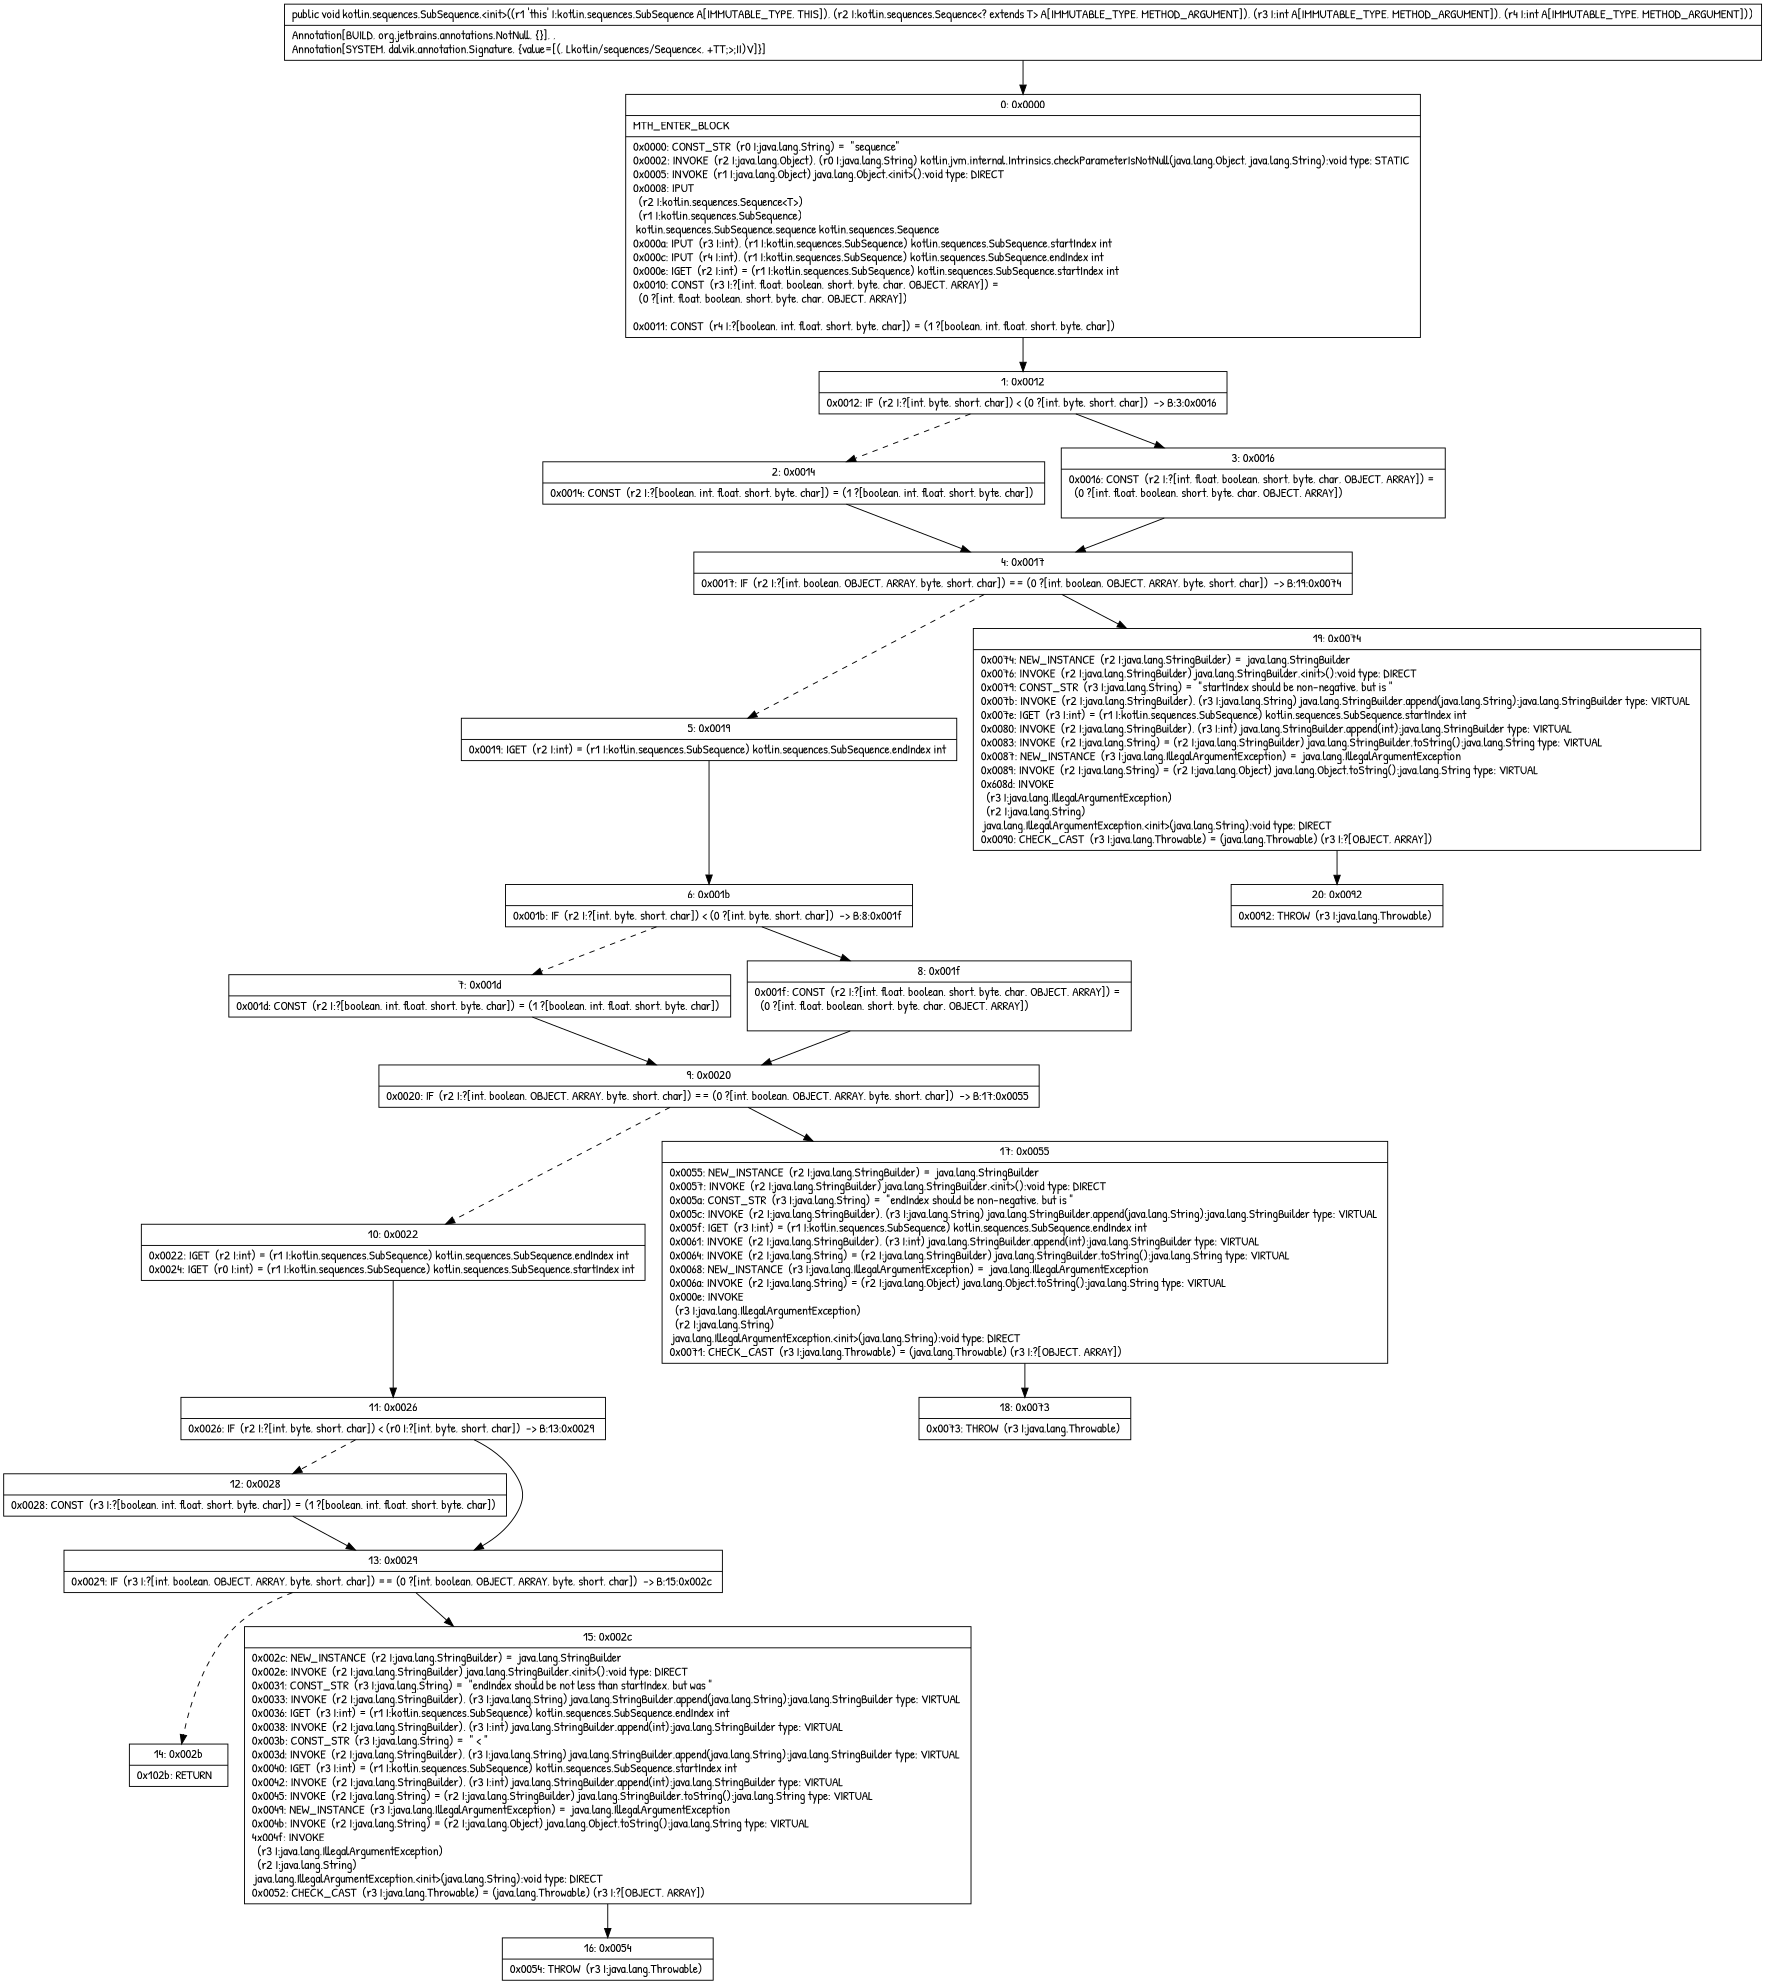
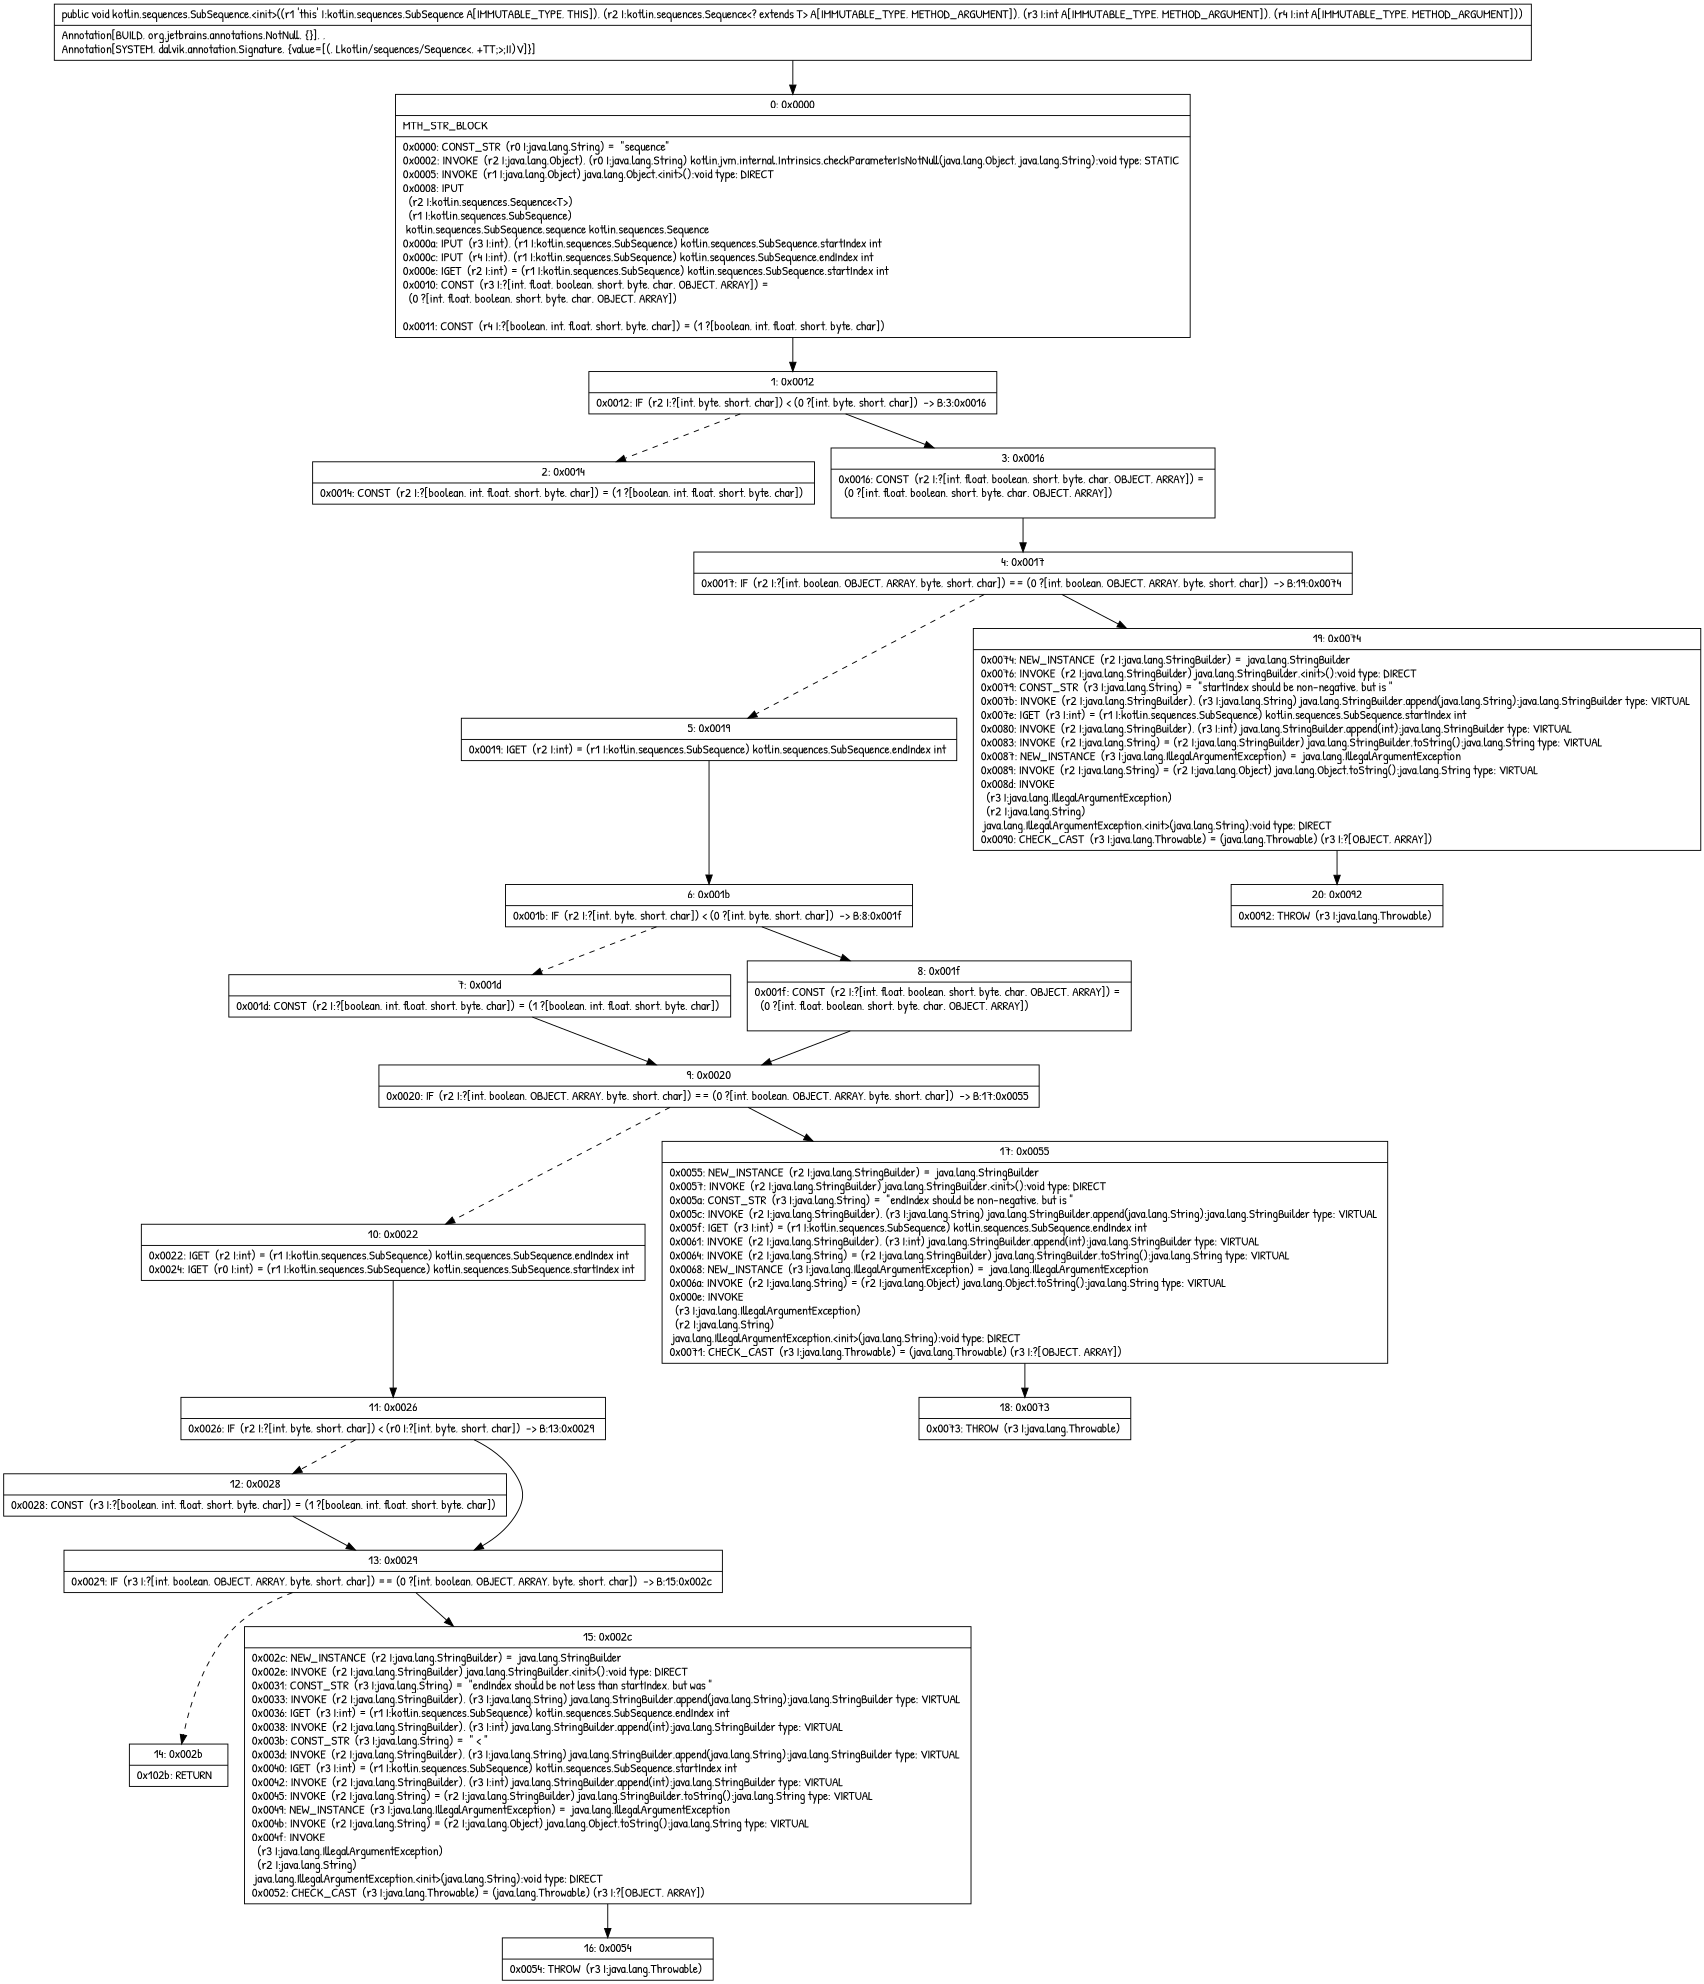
node "0: 0x0000": text "MTH_ENTER_BLOCK" -> "MTH_STR_BLOCK"
edge "2: 0x0014" -> "4: 0x0017": removed
node "19: 0x0074": text "0x608d: INVOKE" -> "0x008d: INVOKE"
node "15: 0x002c": text "4x004f: INVOKE" -> "0x004f: INVOKE"
